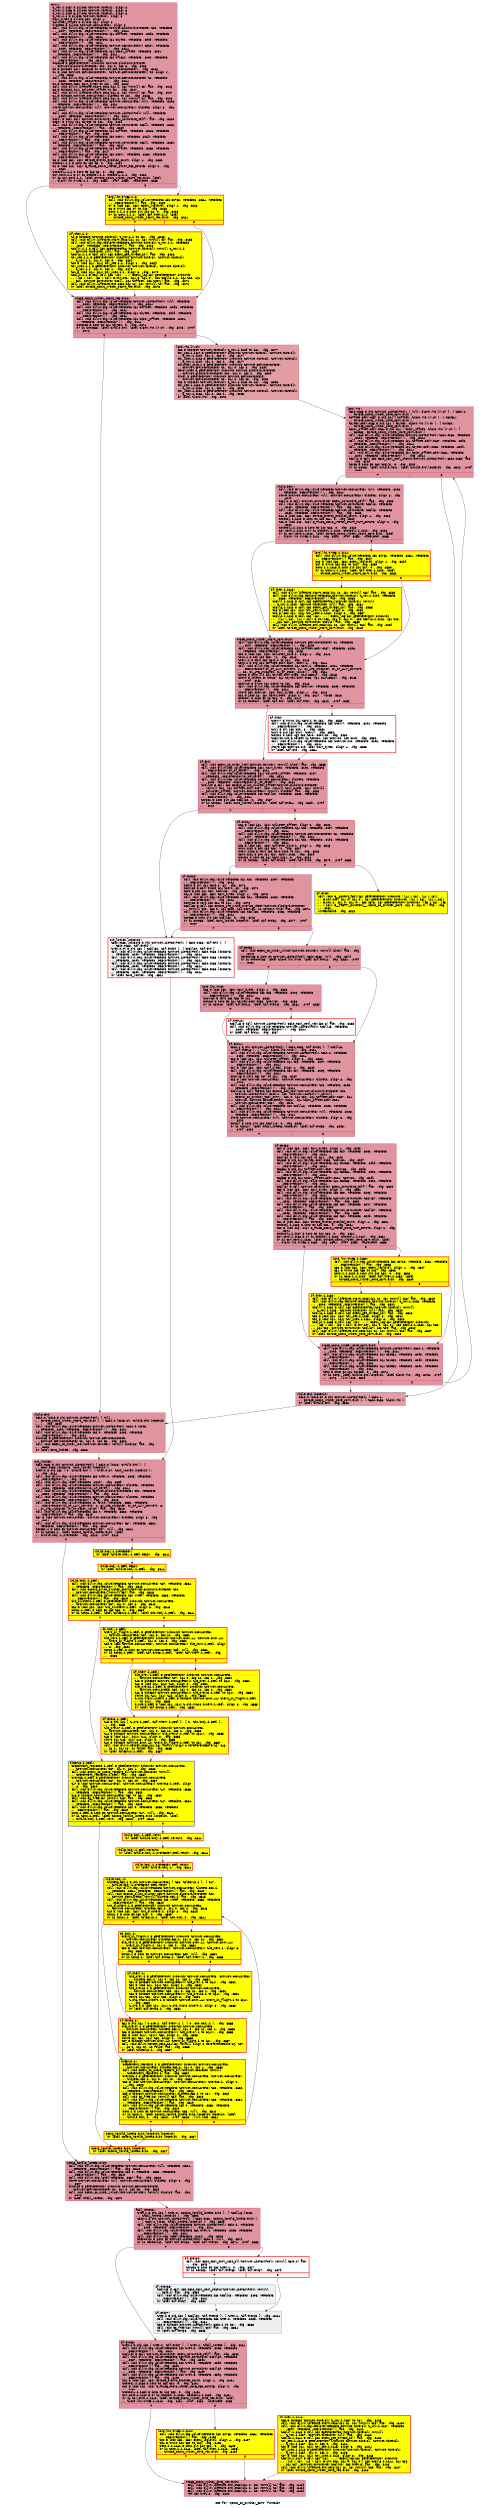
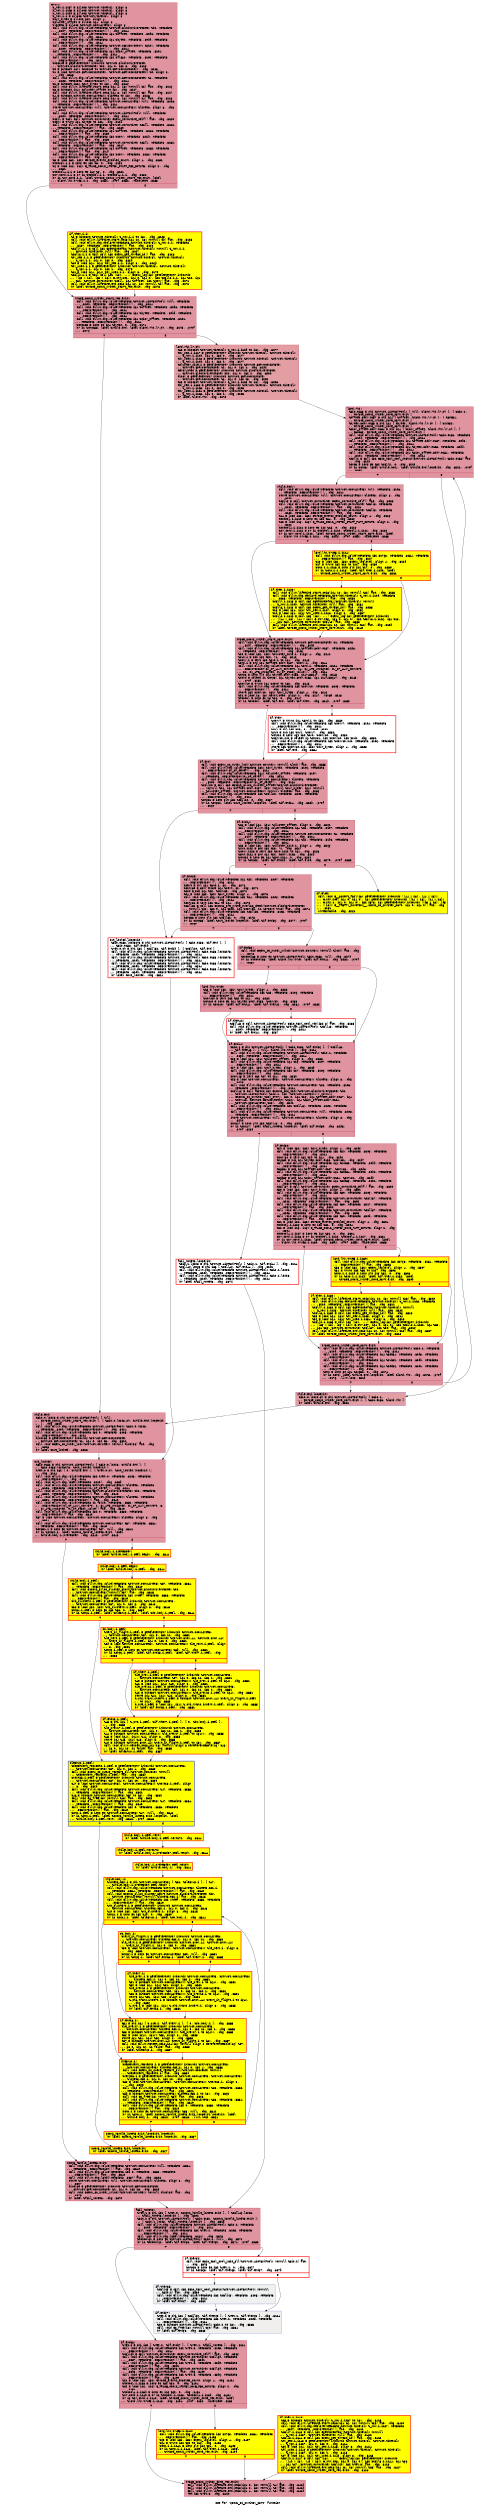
node "land.lhs.true5.i.i:": removed
node "if.then:": text "%mul = shl i32 %20, 5, !dbg !3251" -> "%mul = shl i32 %20, 5, !trace !3251"
node "fail_nometa.loopexit:": added
